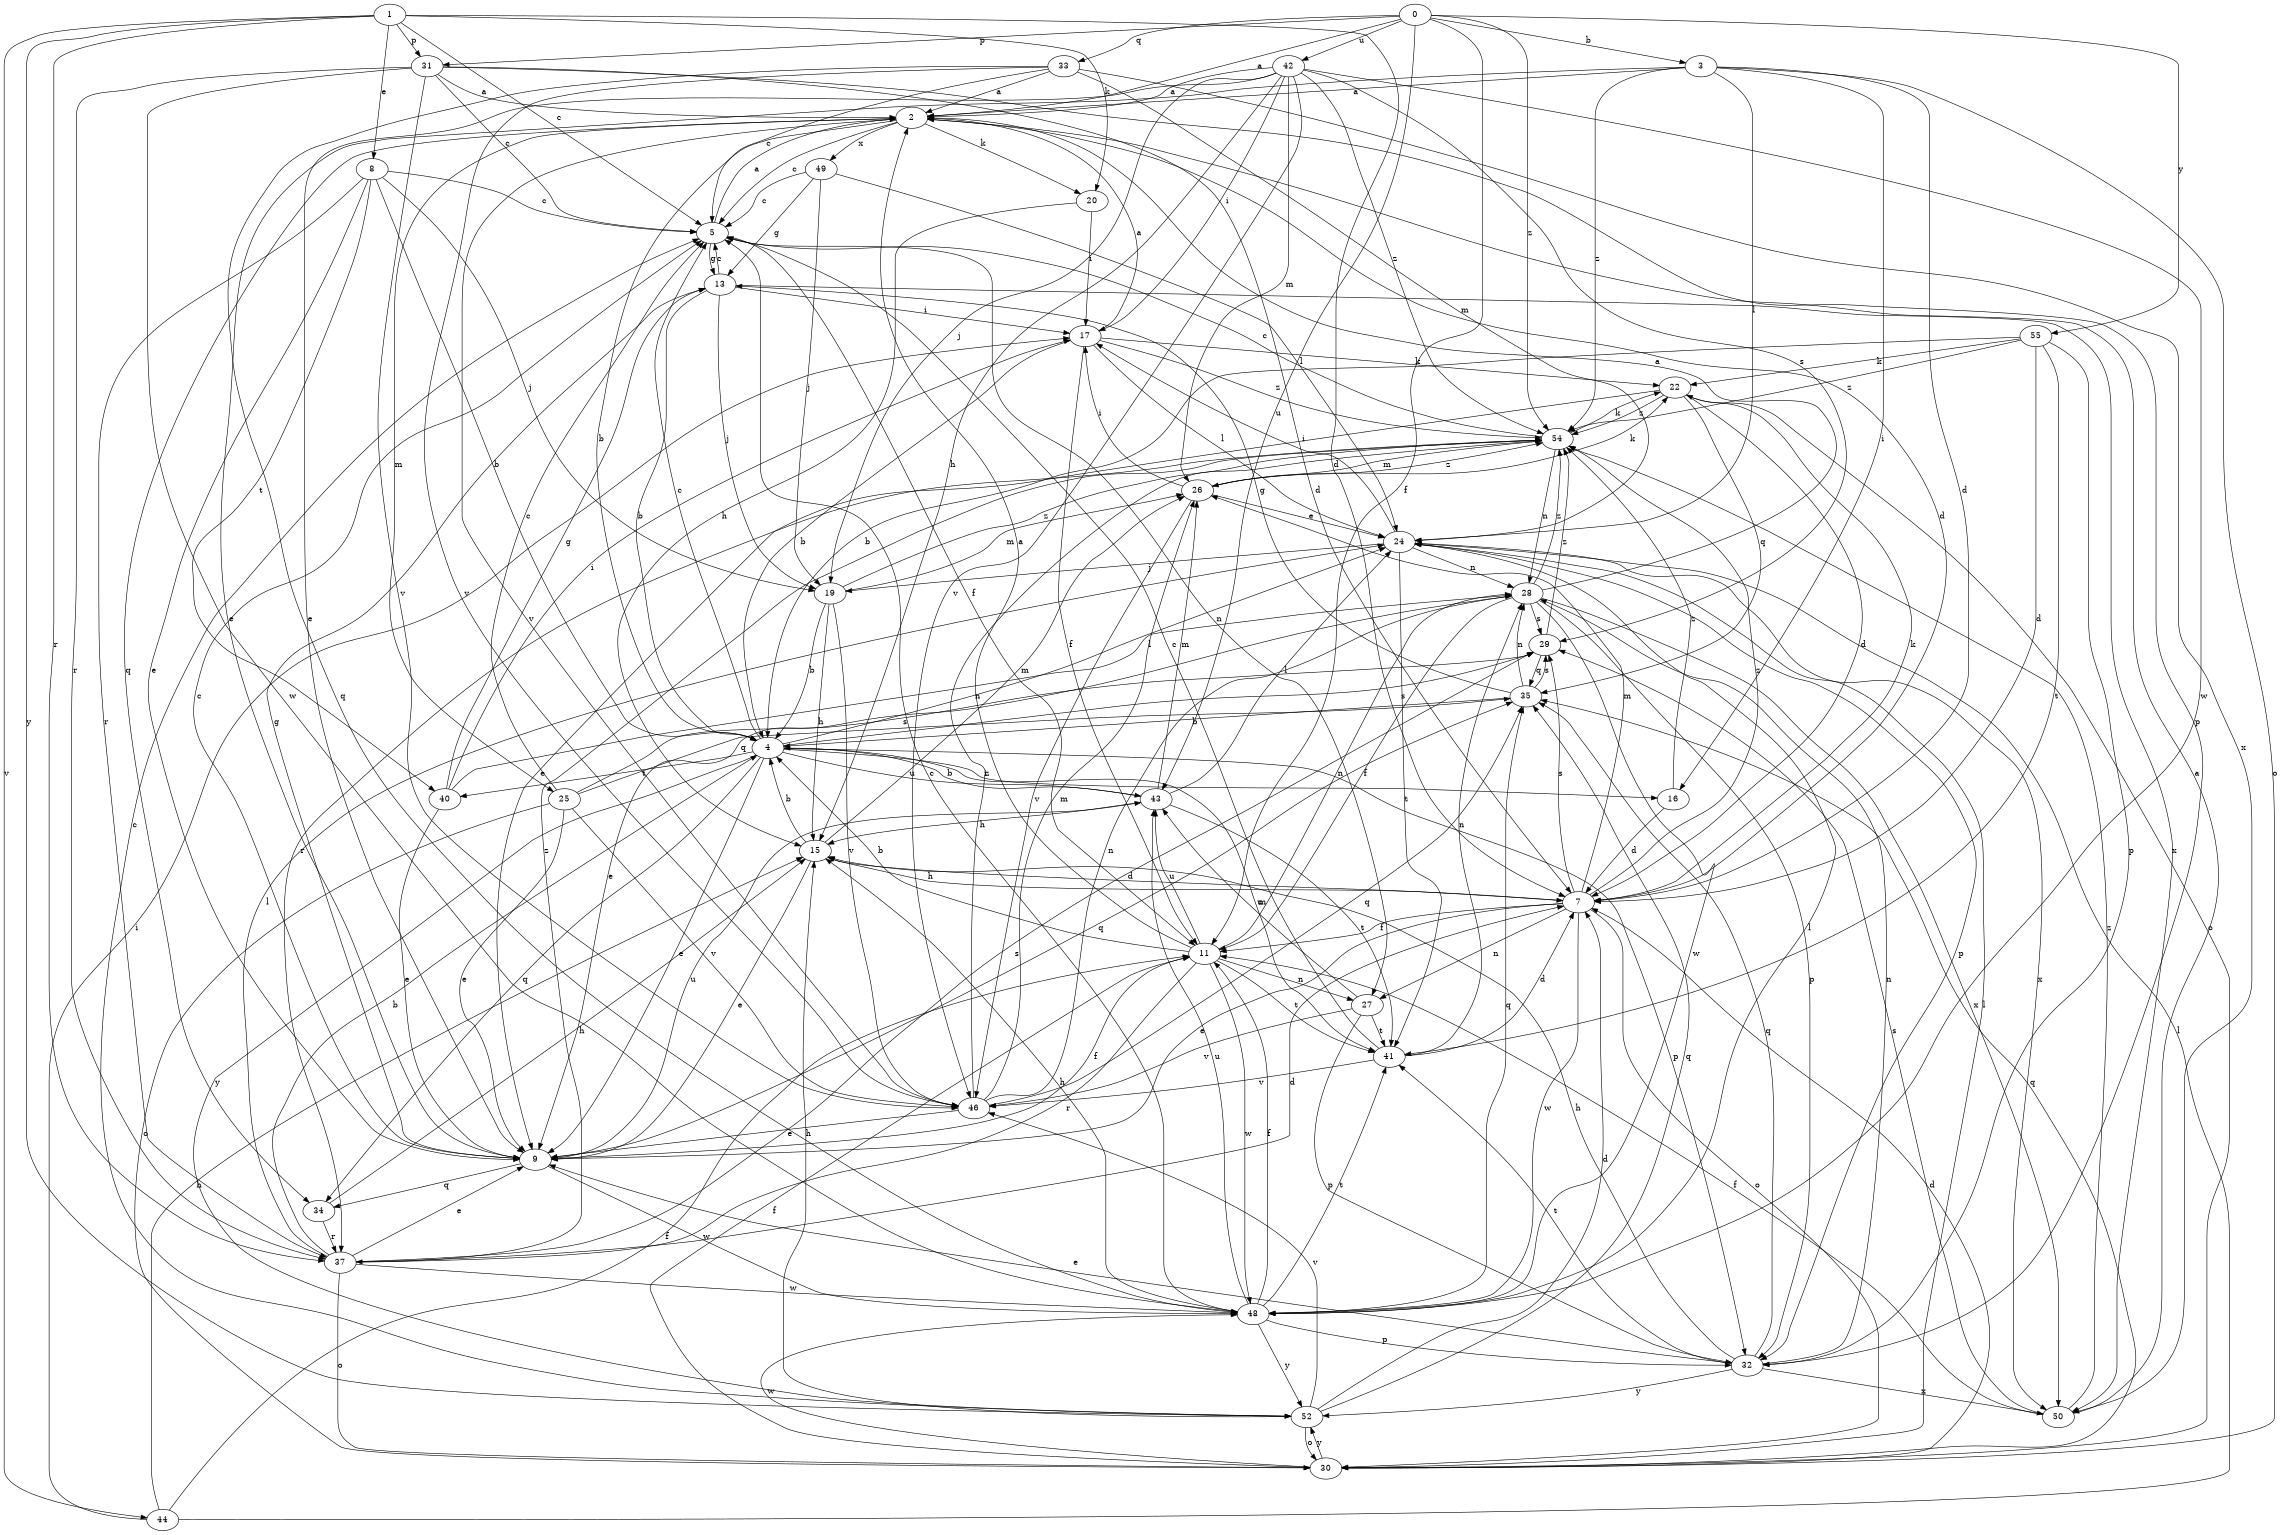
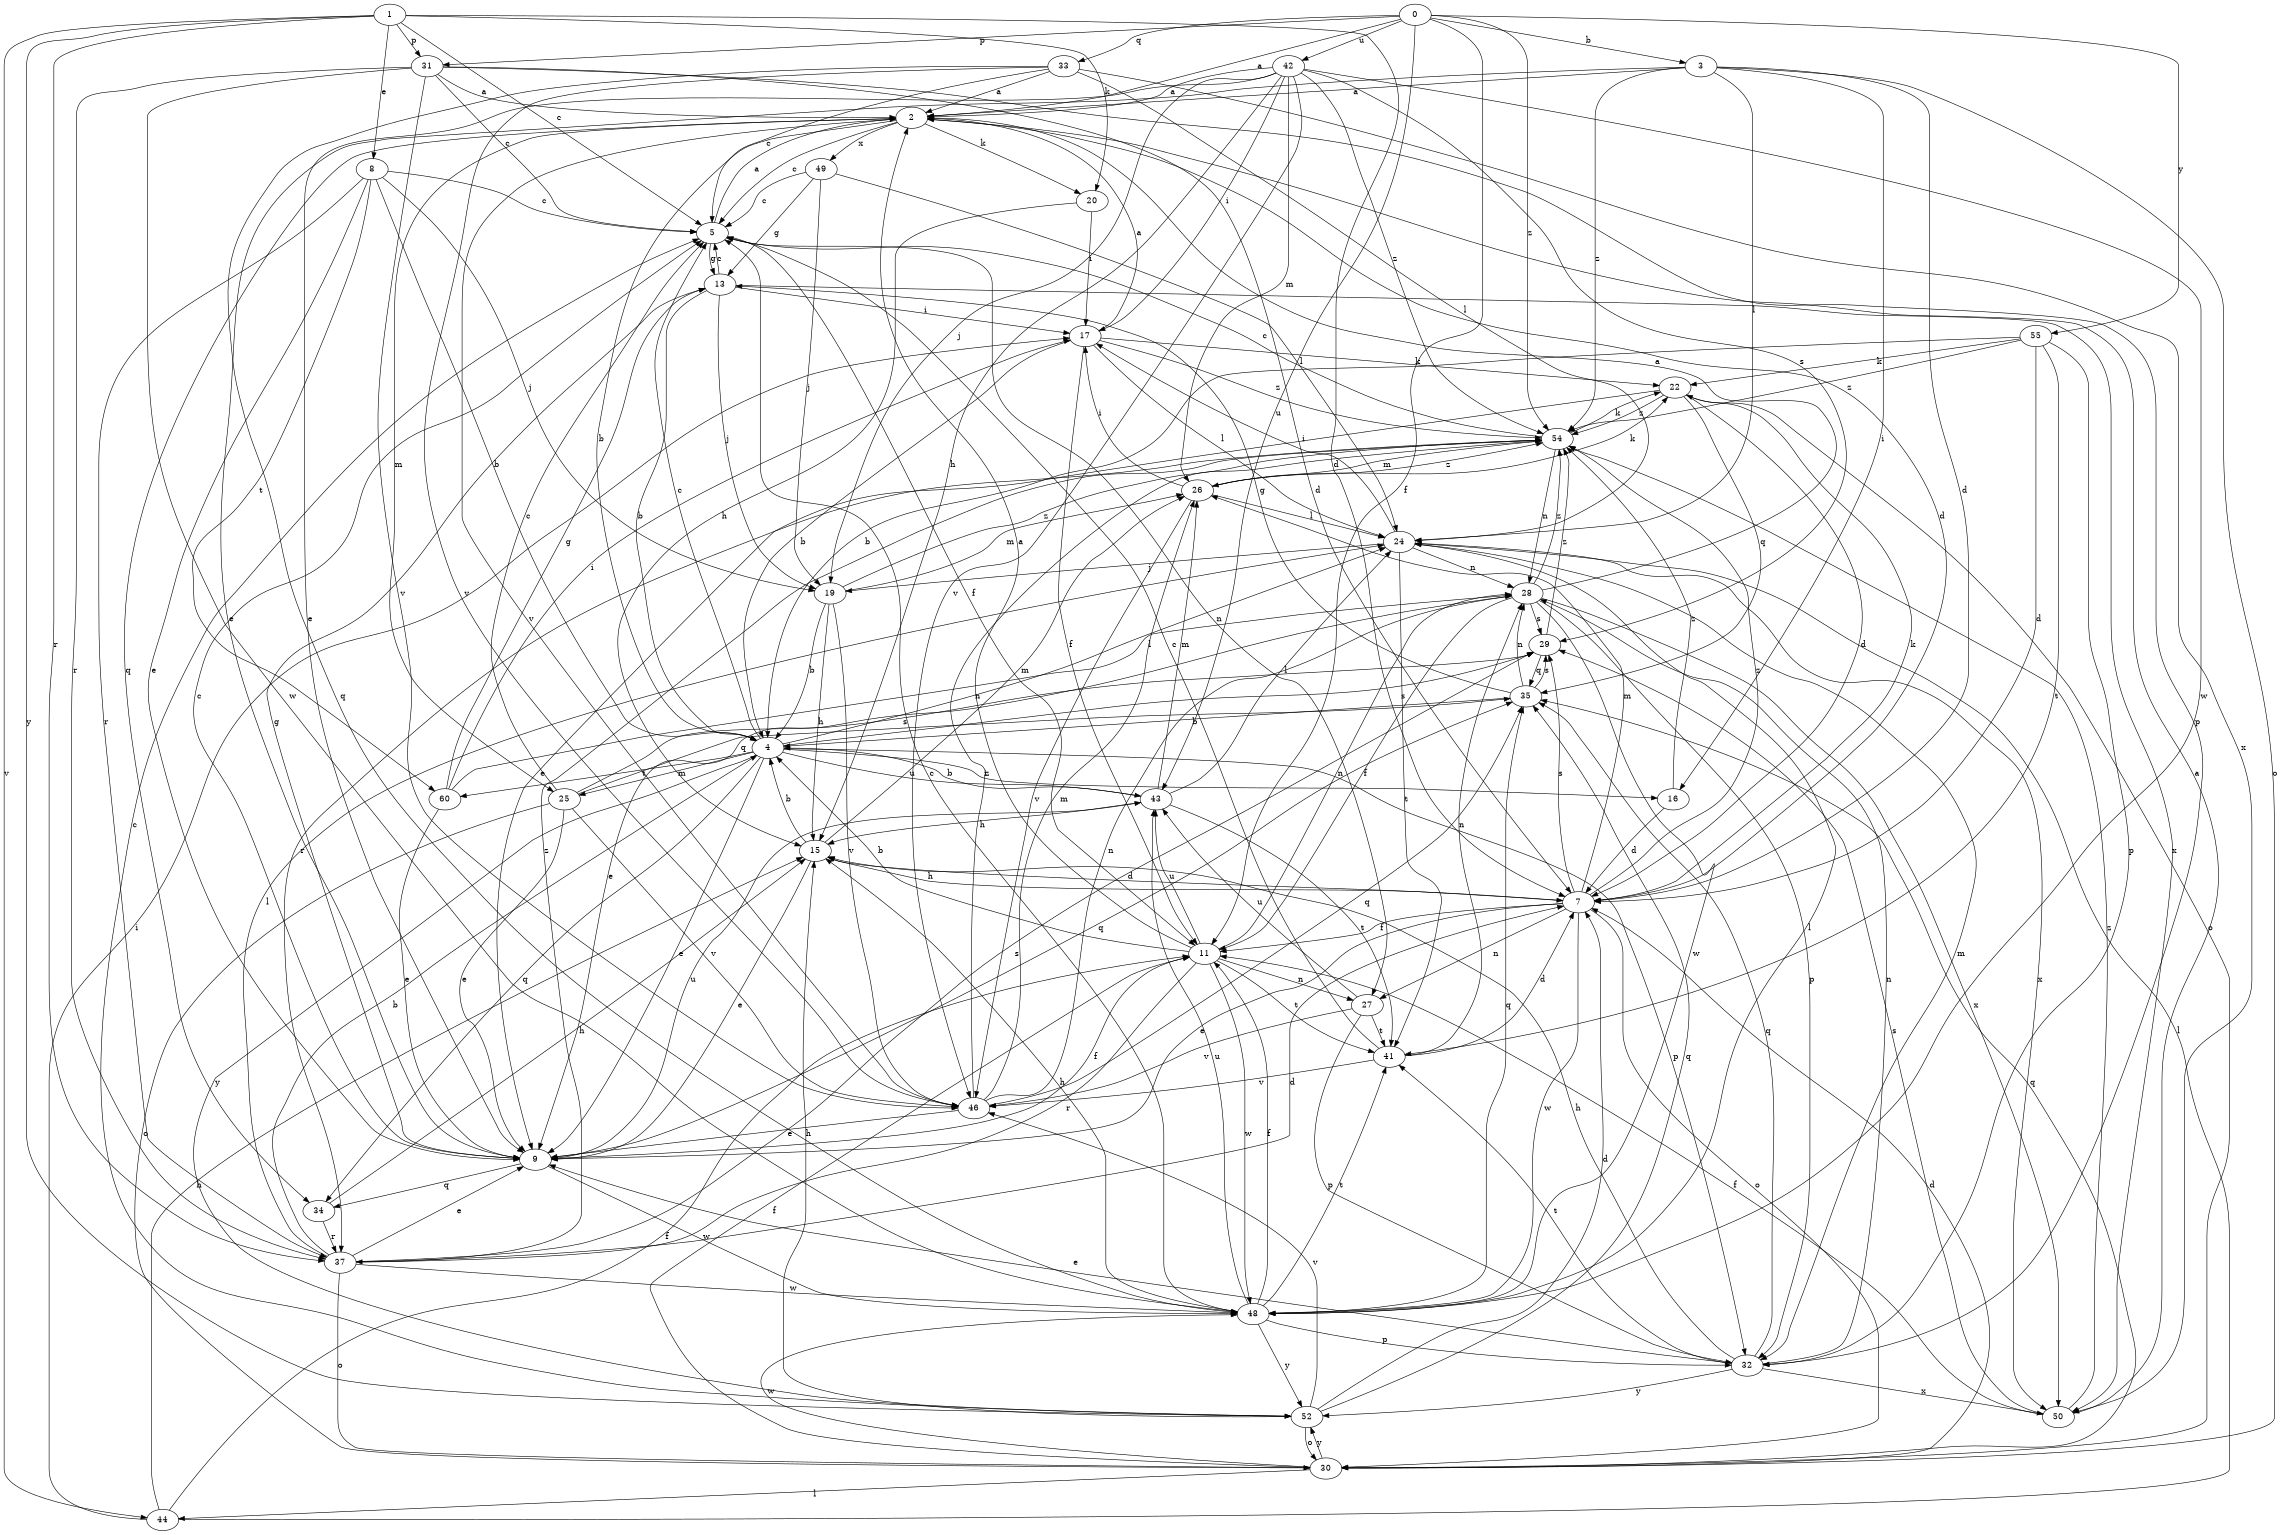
edge "33" -> "24": label "m" -> "l"
edge "26" -> "24": label "e" -> "l"
edge "4" -> "41": now "4" -> "25"
node "40": label "40" -> "60"
edge "24" -> "32": label "p" -> "m"
edge "30" -> "24": now "30" -> "44"
